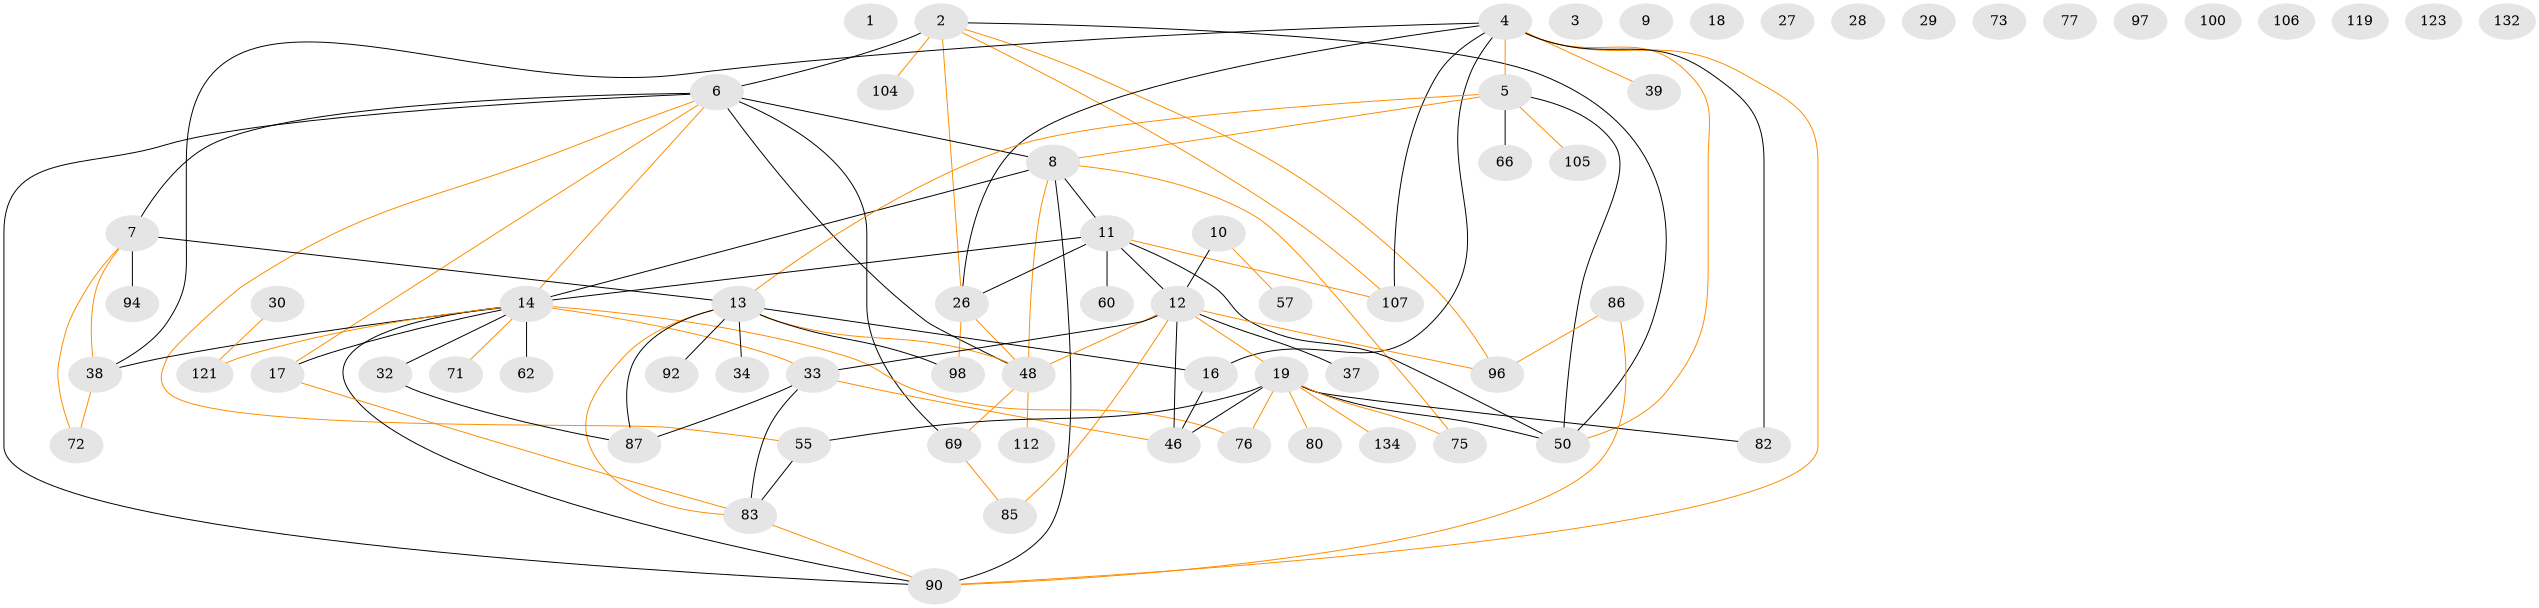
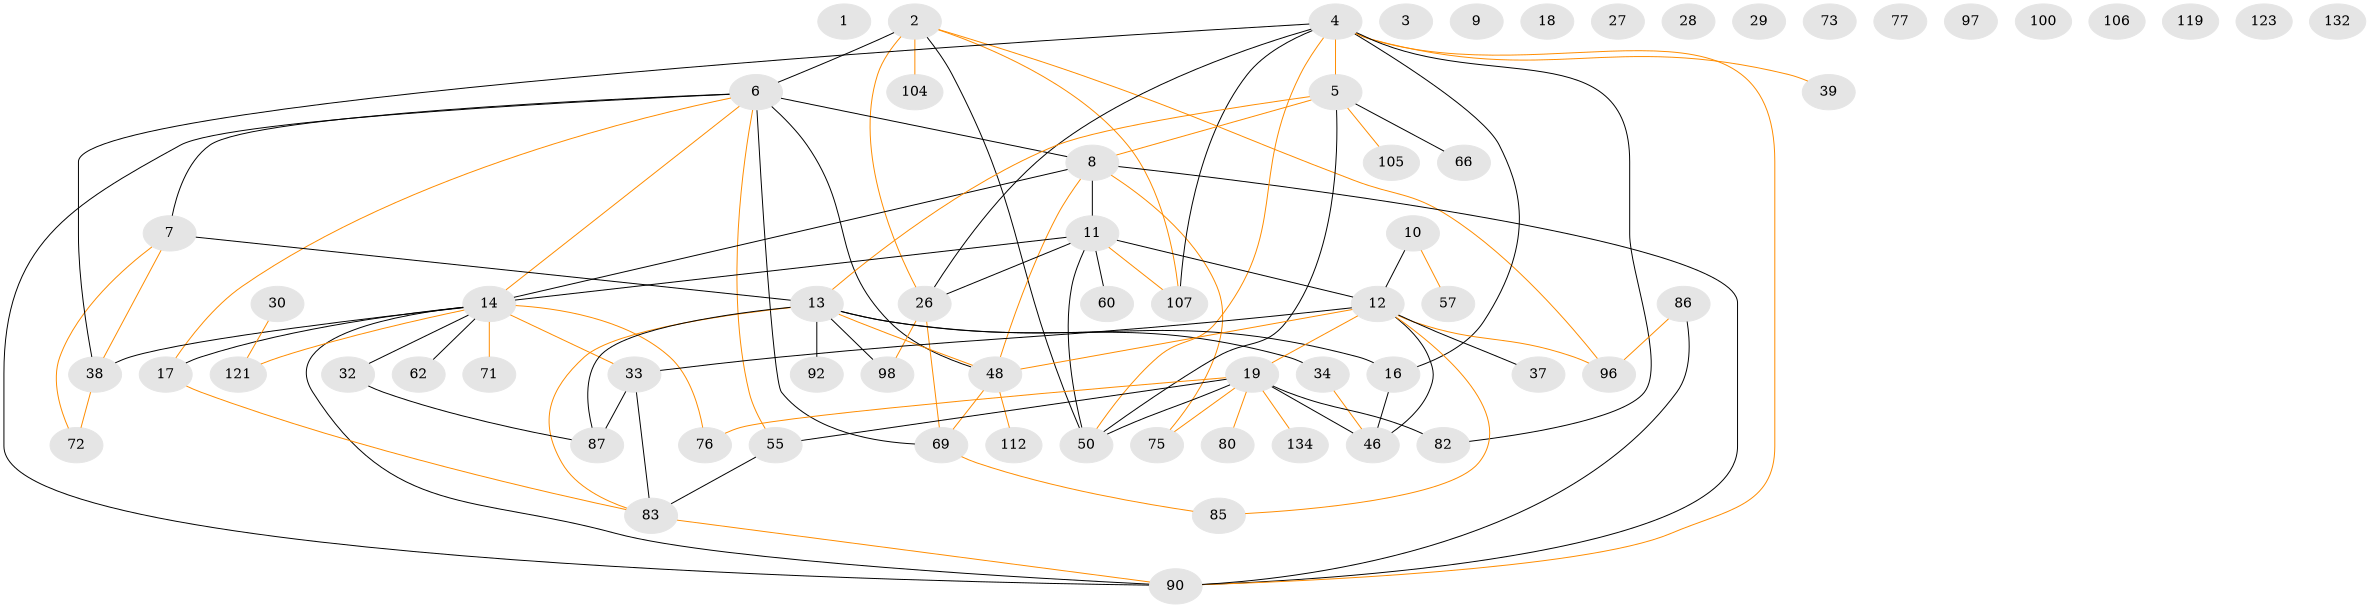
node "94": removed
edge "26" -- "48": now "26" -- "69"
edge "33" -- "46": now "34" -- "46"
edge "86" -- "90": color darkorange -> black
